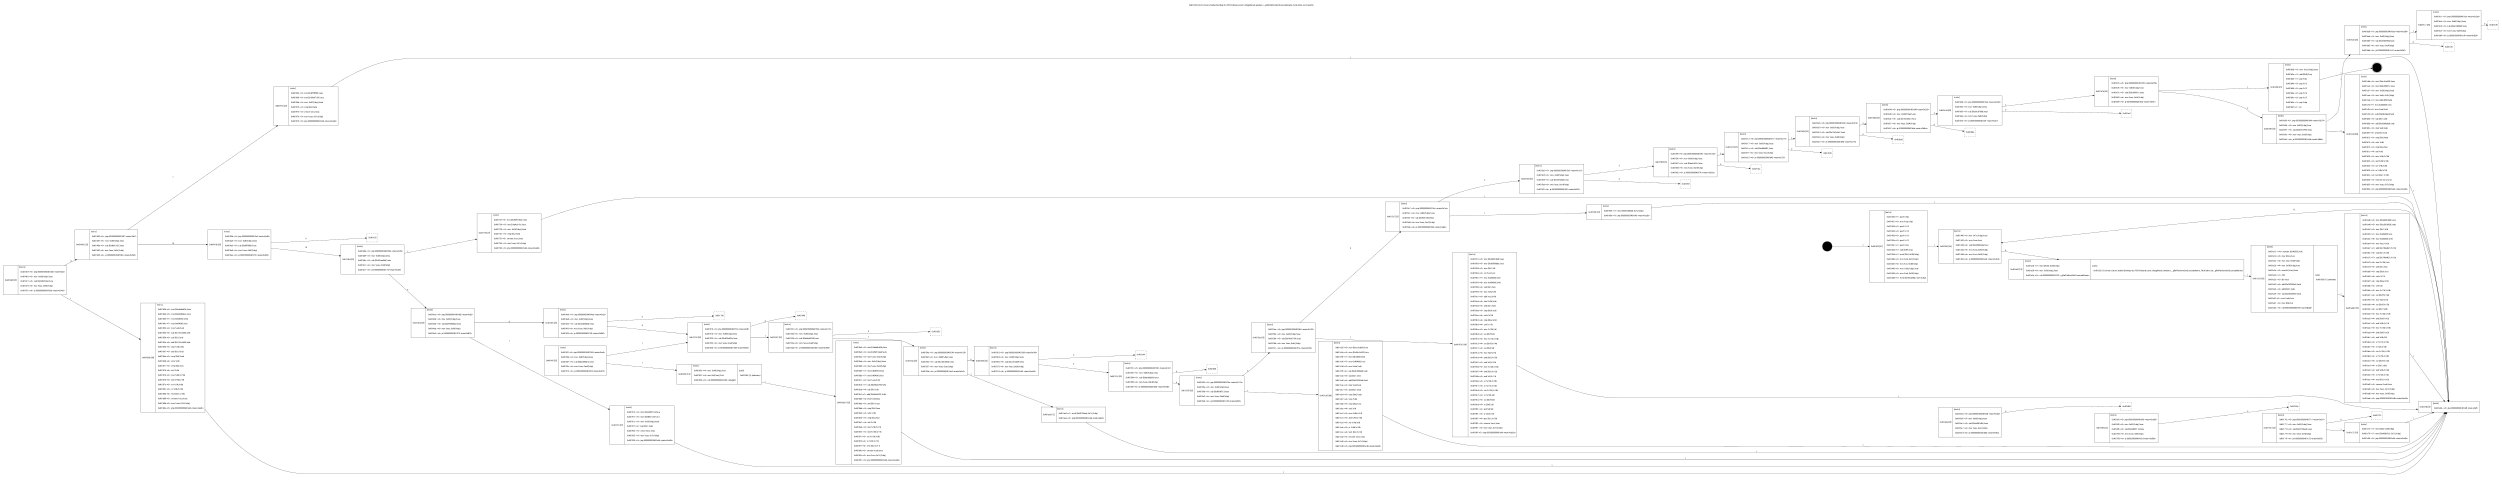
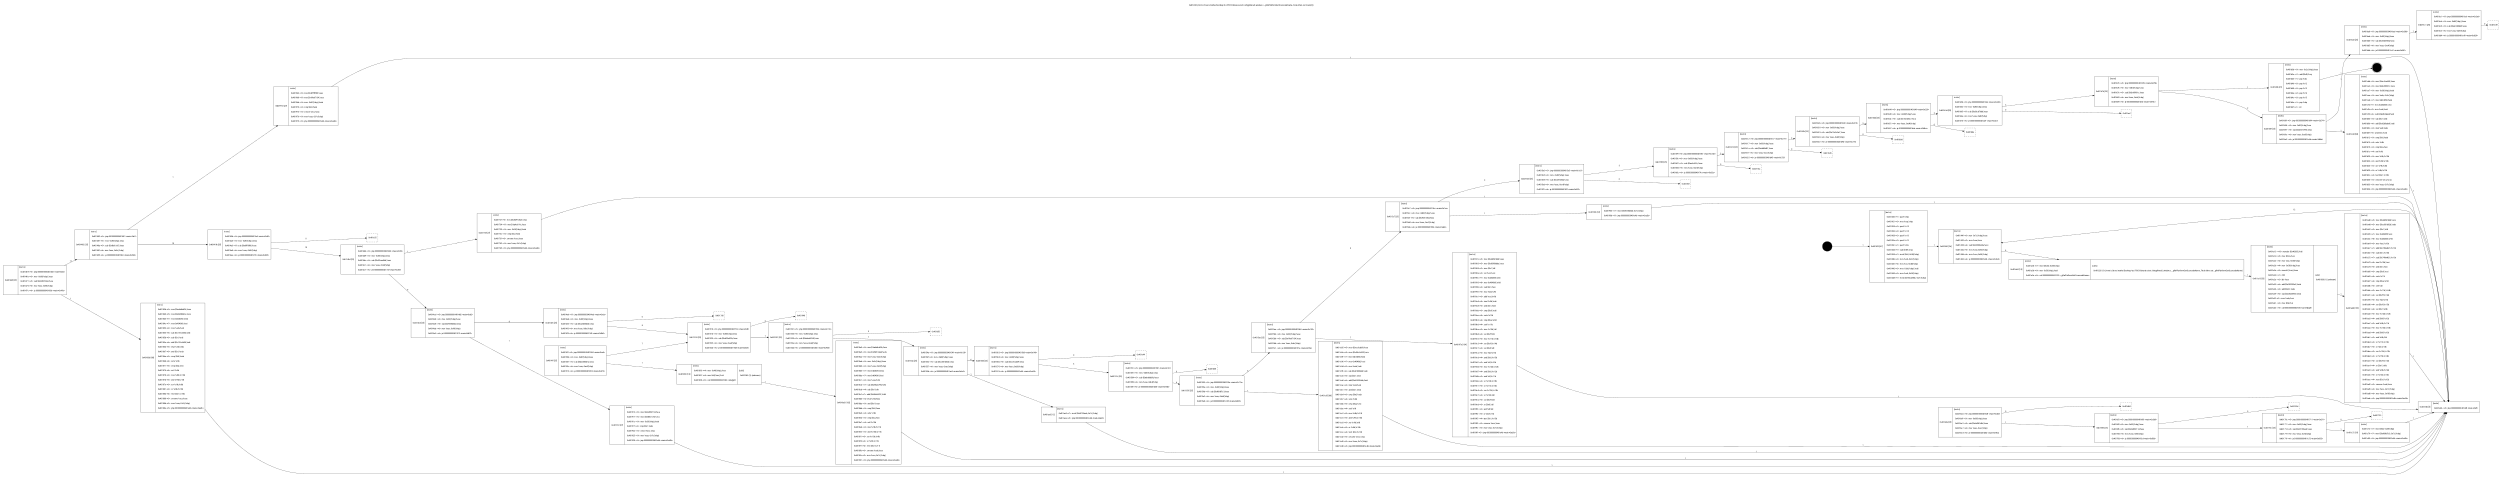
node "0x401c61": removed
edge "0x4016da [25]" -> "0x4016f3 [25]": added, label "1"
edge "0x4016f3 [25]" -> "0x40170c [25]": added, label "1"
